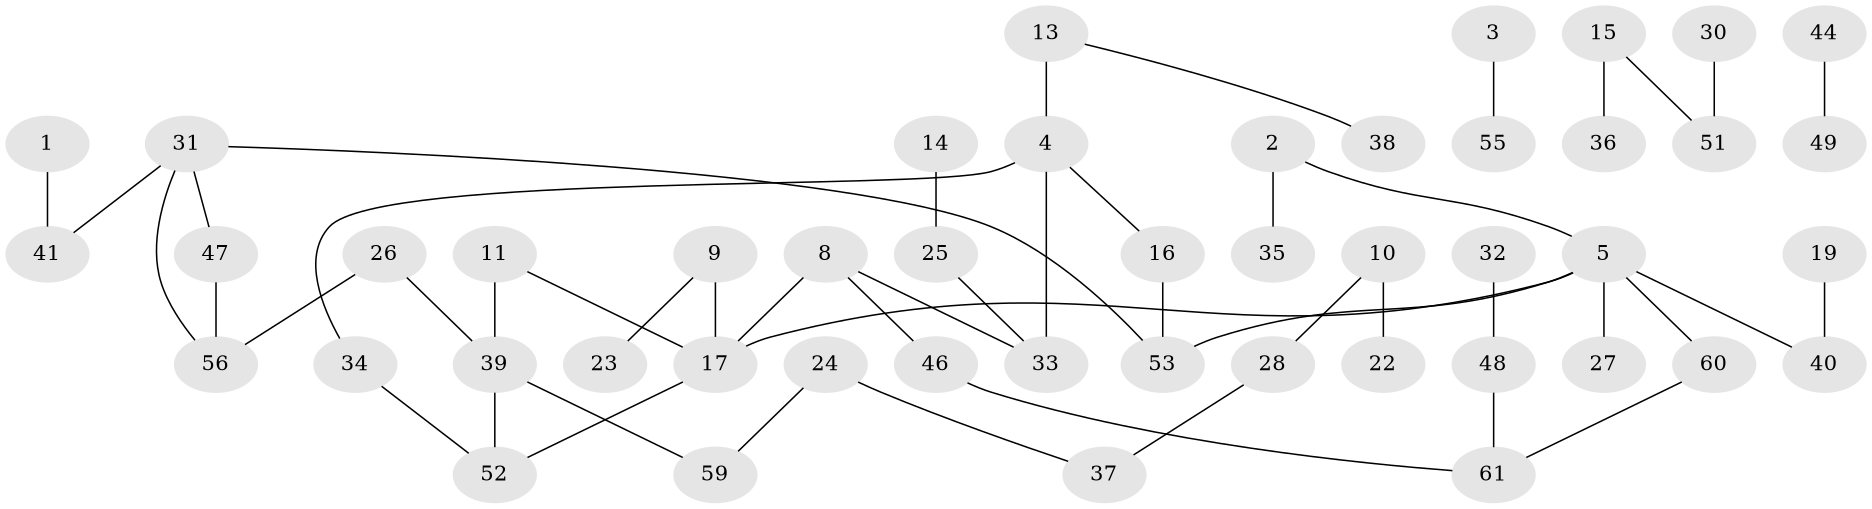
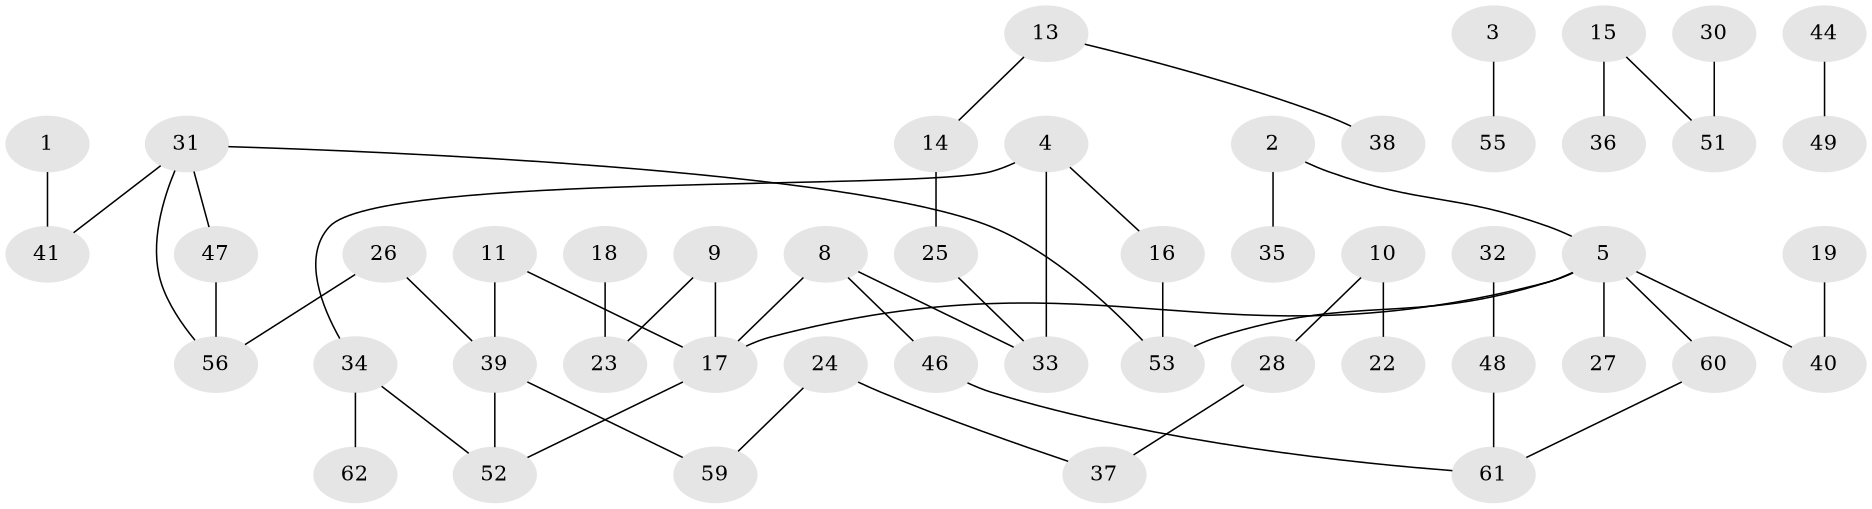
edge "13" -- "4": now "13" -- "14"
node "18": added
node "62": added
